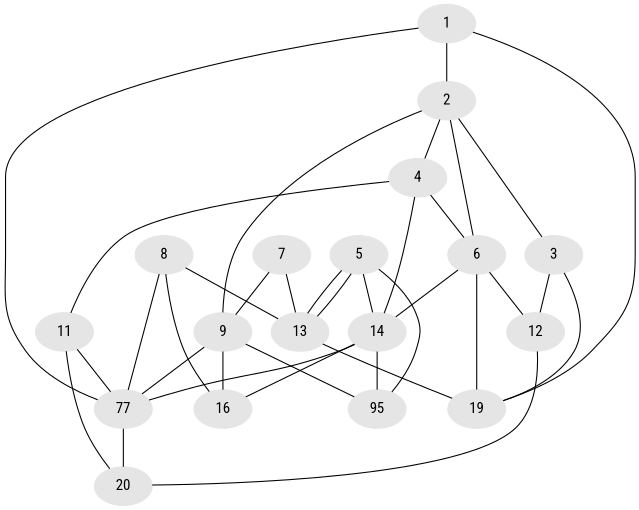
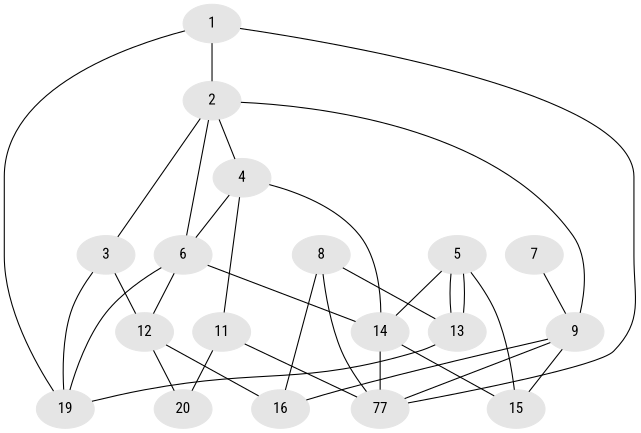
edge "7" -- "13": removed
edge "14" -- "16": now "12" -- "16"
node "95": label "95" -> "15"
edge "77" -- "20": removed
